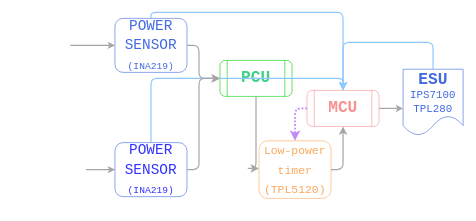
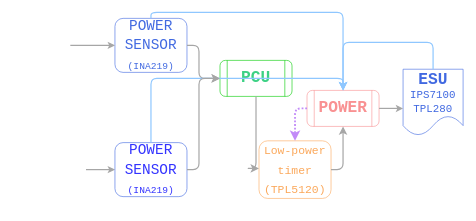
node "MCU": label "MCU" -> "POWER"
